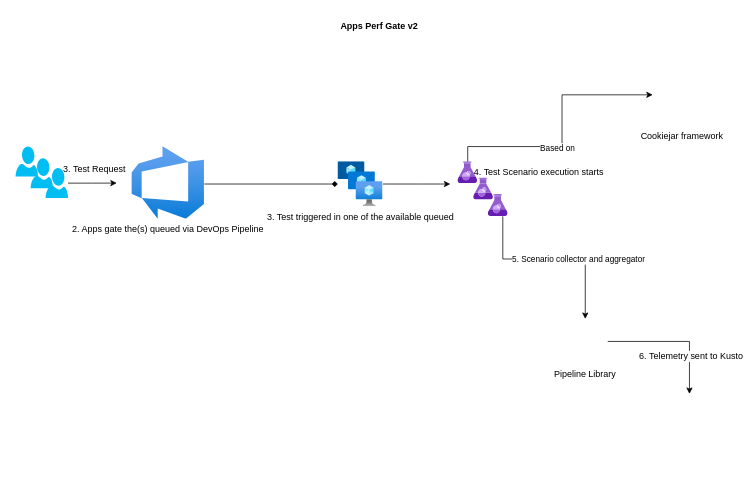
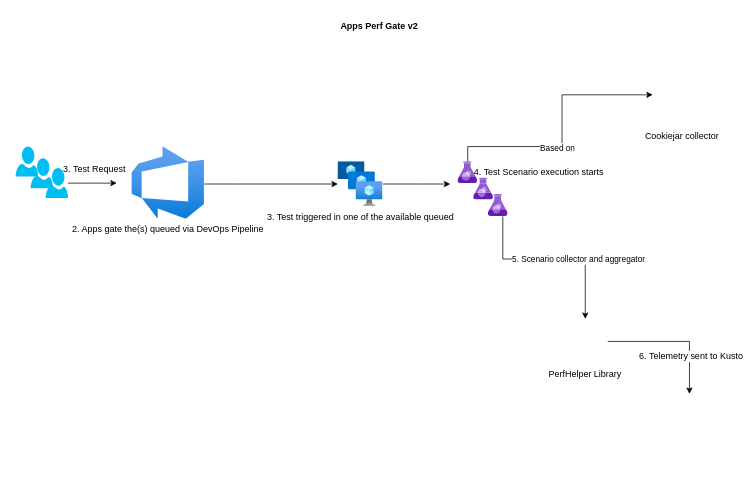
node "Cookiejar framework": label "Cookiejar framework" -> "Cookiejar collector"
edge "2. Apps gate the(s) queued via DevOps Pipeline" -> "3. Test triggered in one of the available queued": arrowhead diamond -> classic
node "Pipeline Library": label "Pipeline Library" -> "PerfHelper Library"
